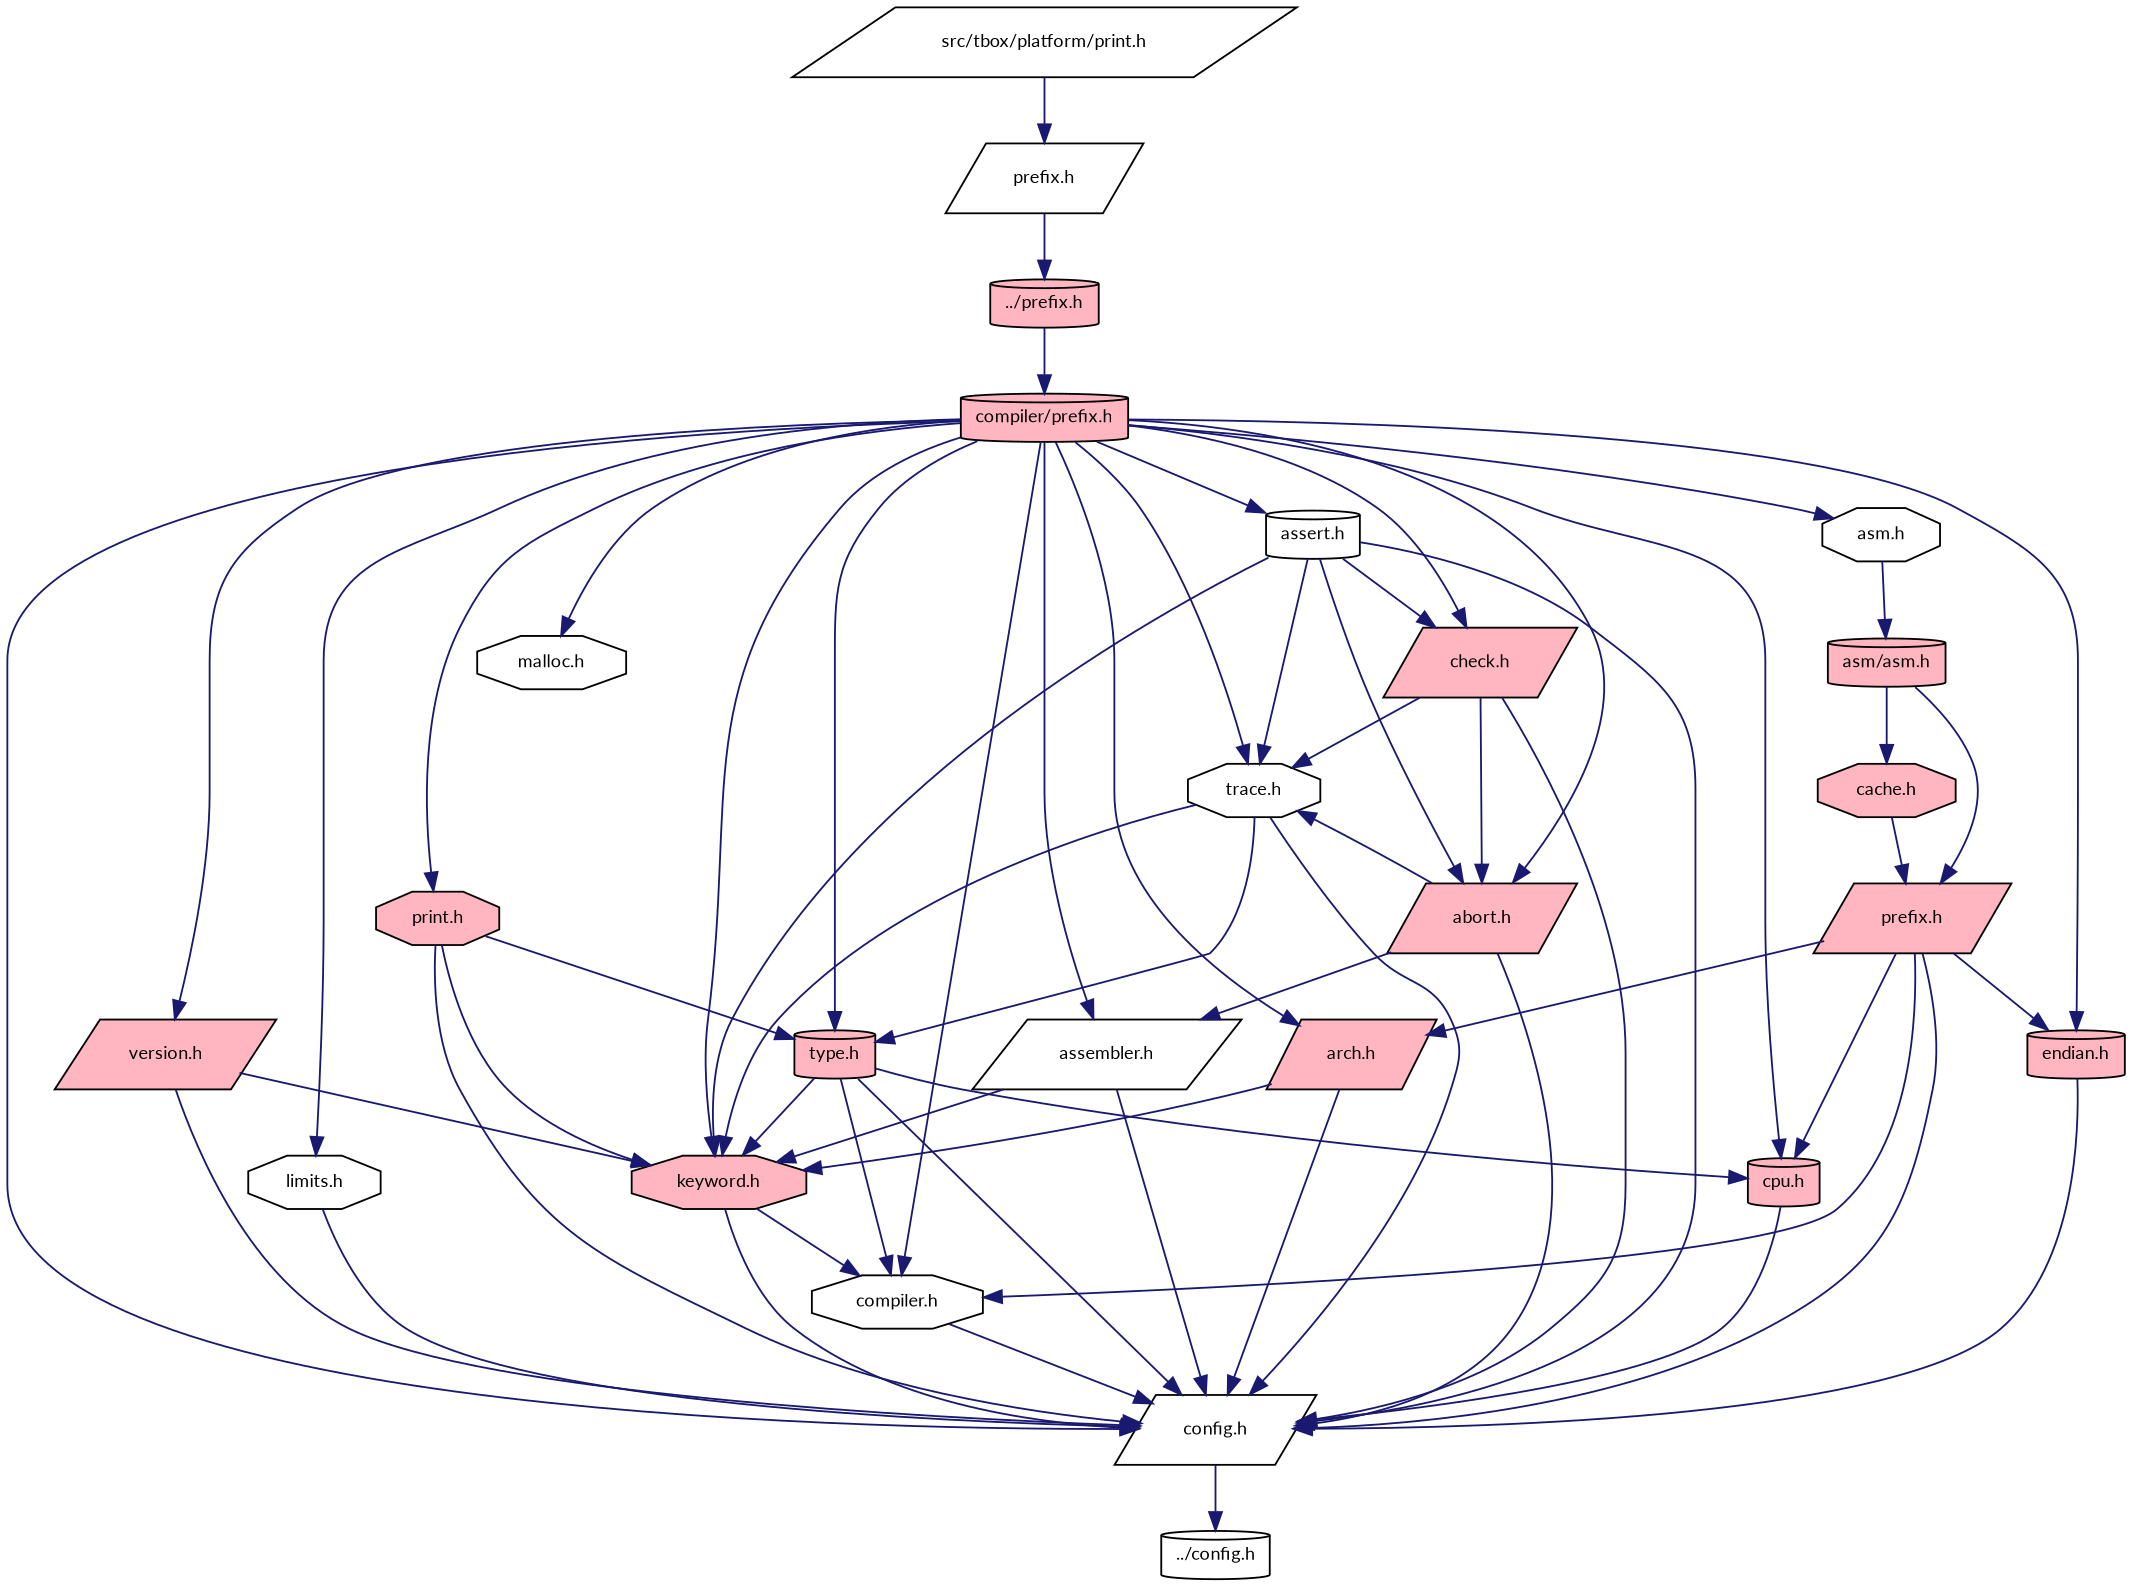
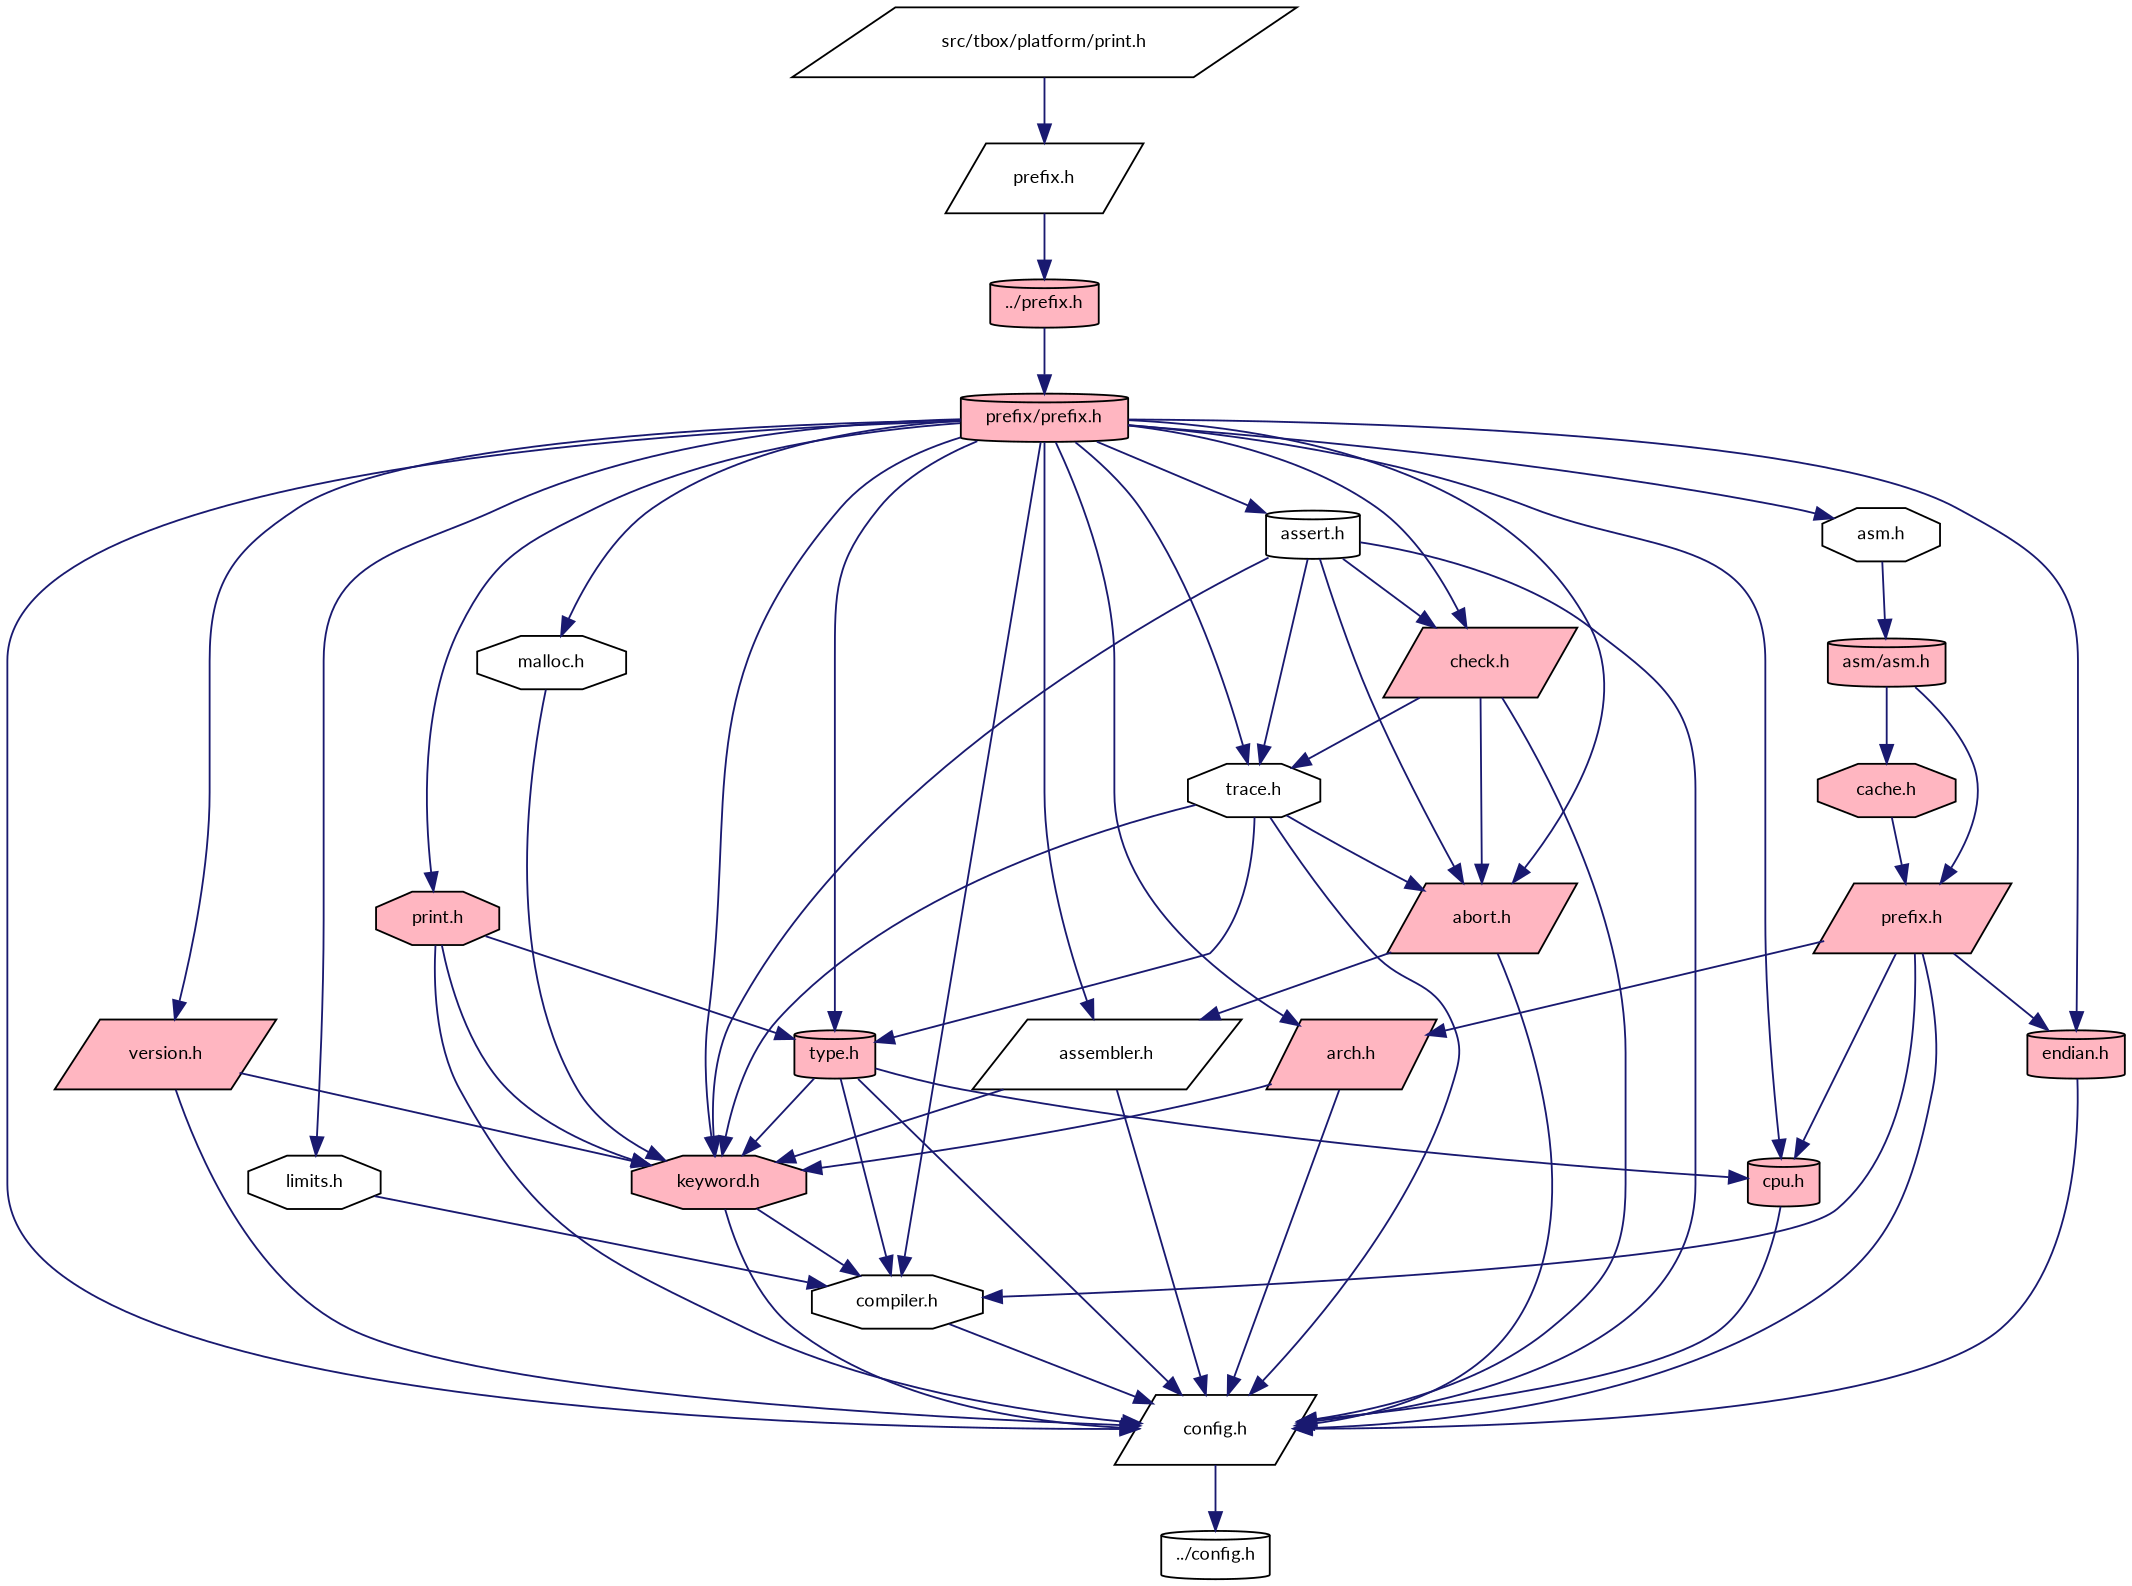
node "compiler/prefix.h": label "compiler/prefix.h" -> "prefix/prefix.h"
edge "abort.h" -> "trace.h": reversed
edge "malloc.h" -> "keyword.h": added
edge "limits.h" -> "config.h": now "limits.h" -> "compiler.h"
